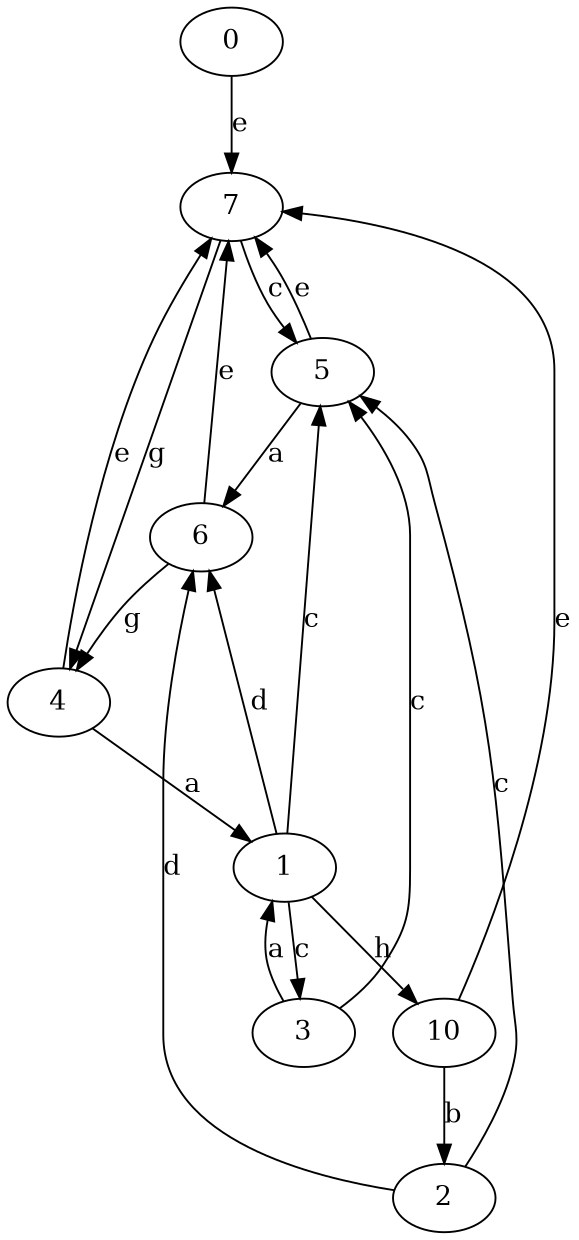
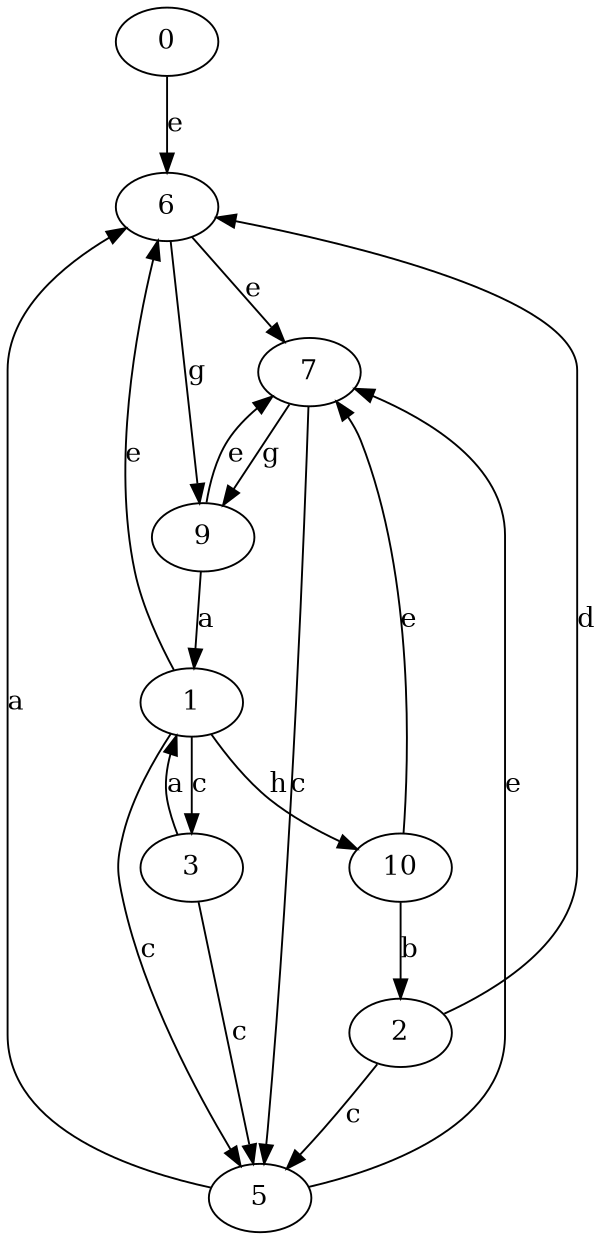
edge "0" -> "7": now "0" -> "6"
node "4": label "4" -> "9"
edge "1" -> "6": label "d" -> "e"
